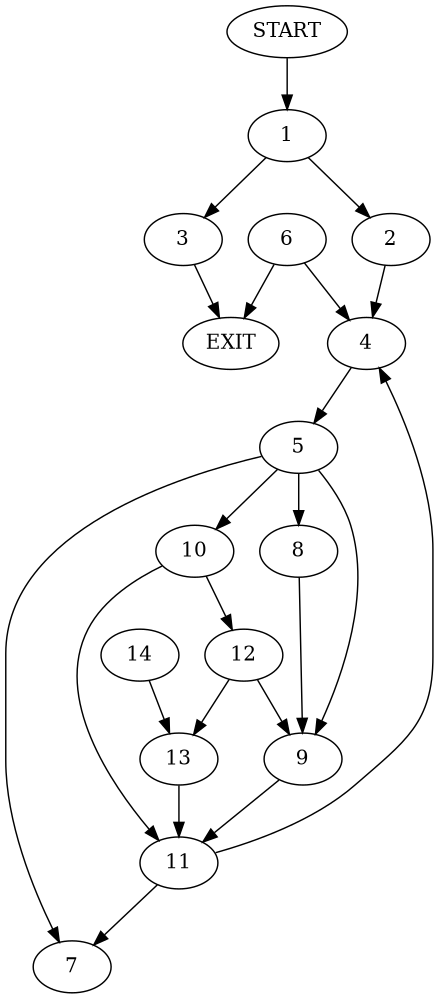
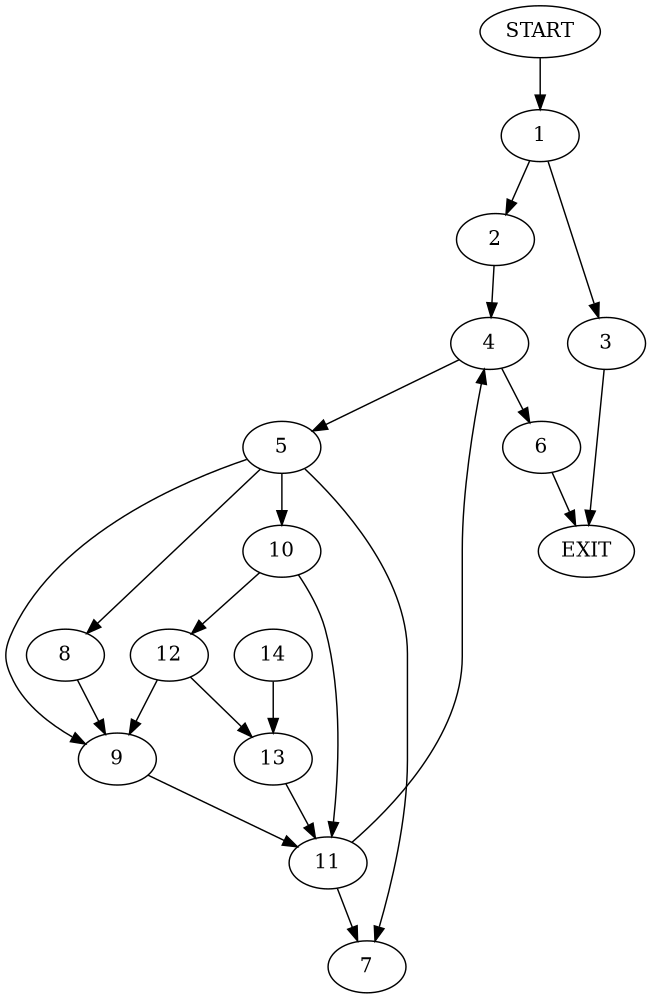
edge "6" -> "4": reversed
